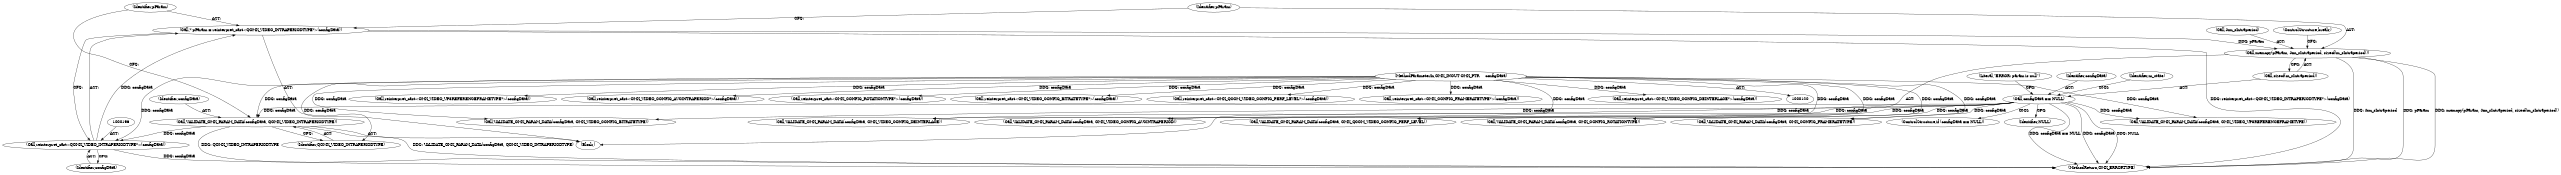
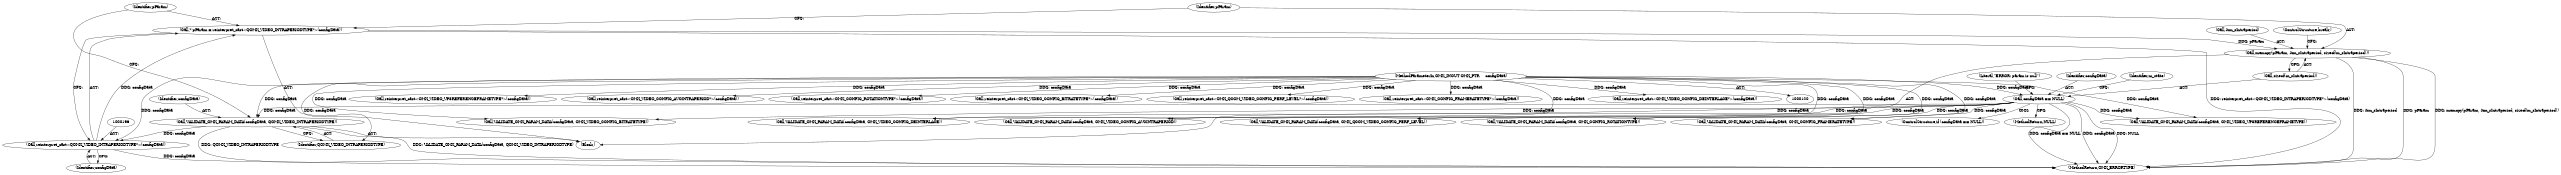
edge "(MethodParameterIn,OMX_INOUT OMX_PTR     configData)" -> "(Call,configData == NULL)": added, label "DDG: configData"
edge "(Identifier,m_state)" -> "(Call,configData == NULL)": label "OMX: " -> "CFG: "
node "(Identifier,NULL)": label "(Identifier,NULL)" -> "(MethodReturn,NULL)"
